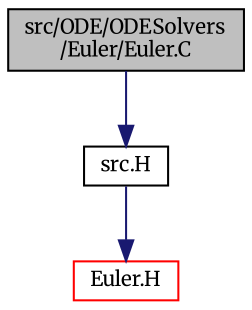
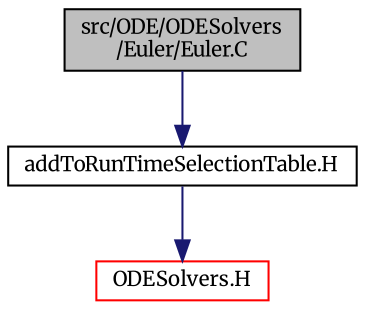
node "src.H": label "src.H" -> "addToRunTimeSelectionTable.H"
node "Euler.H": label "Euler.H" -> "ODESolvers.H"
